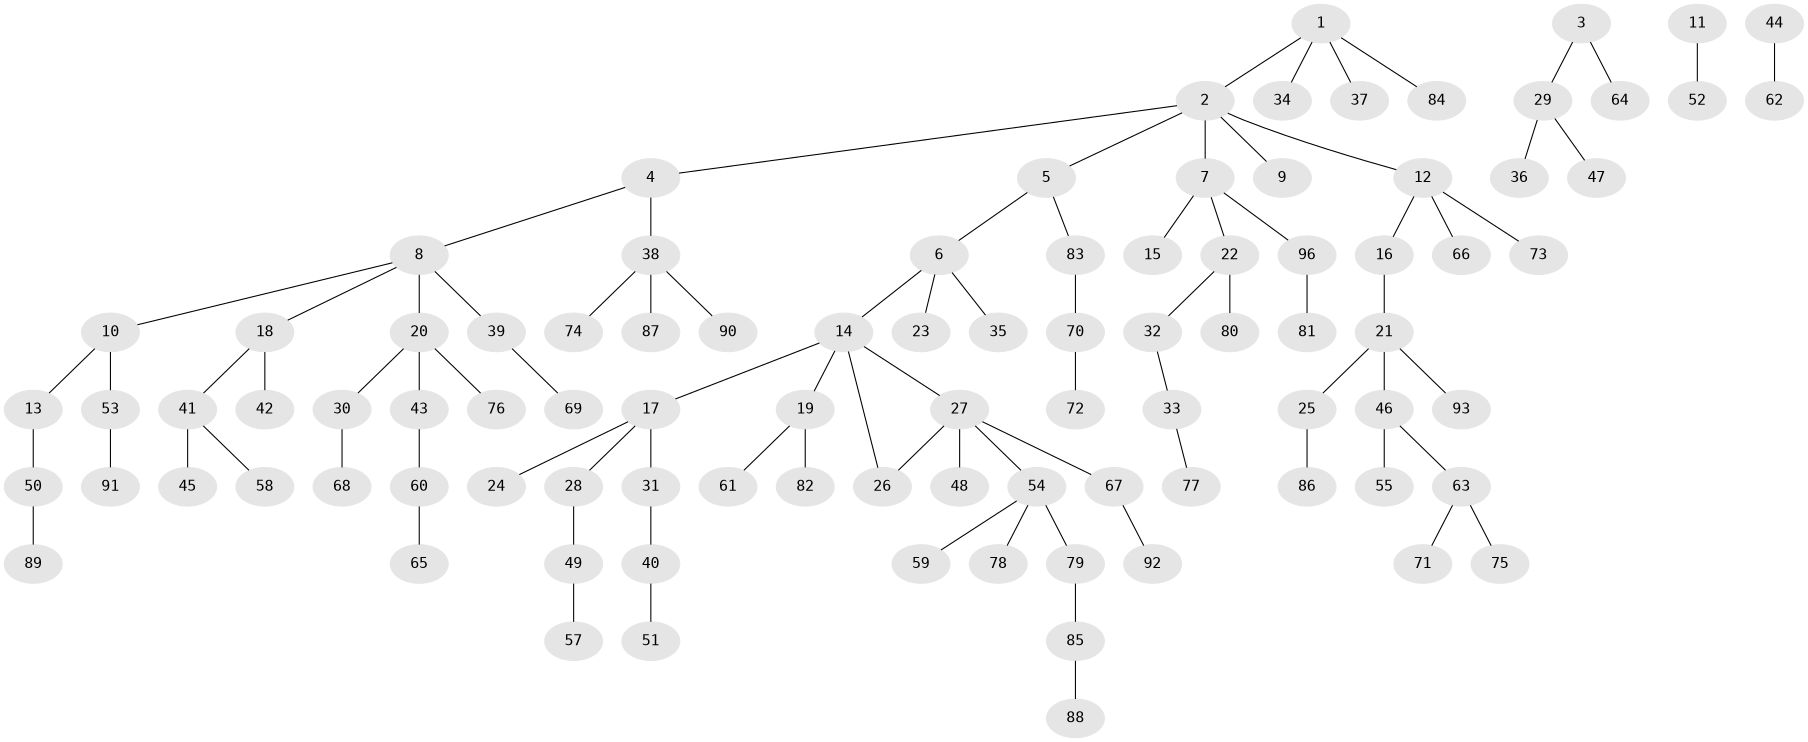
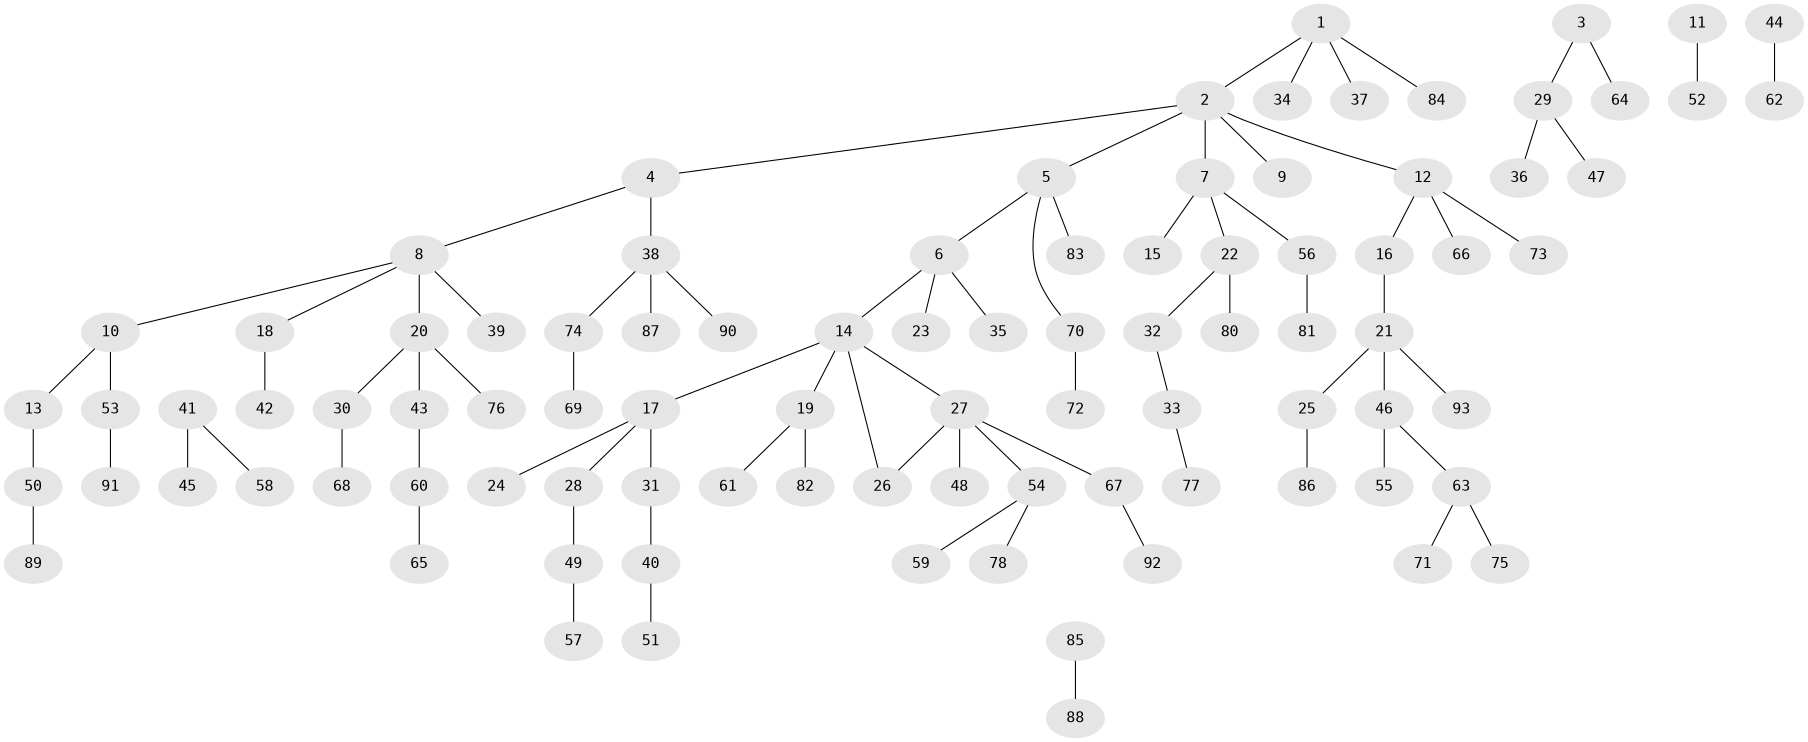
node "96": label "96" -> "56"
edge "83" -- "70": now "5" -- "70"
edge "18" -- "41": removed
edge "39" -- "69": now "74" -- "69"
node "79": removed
